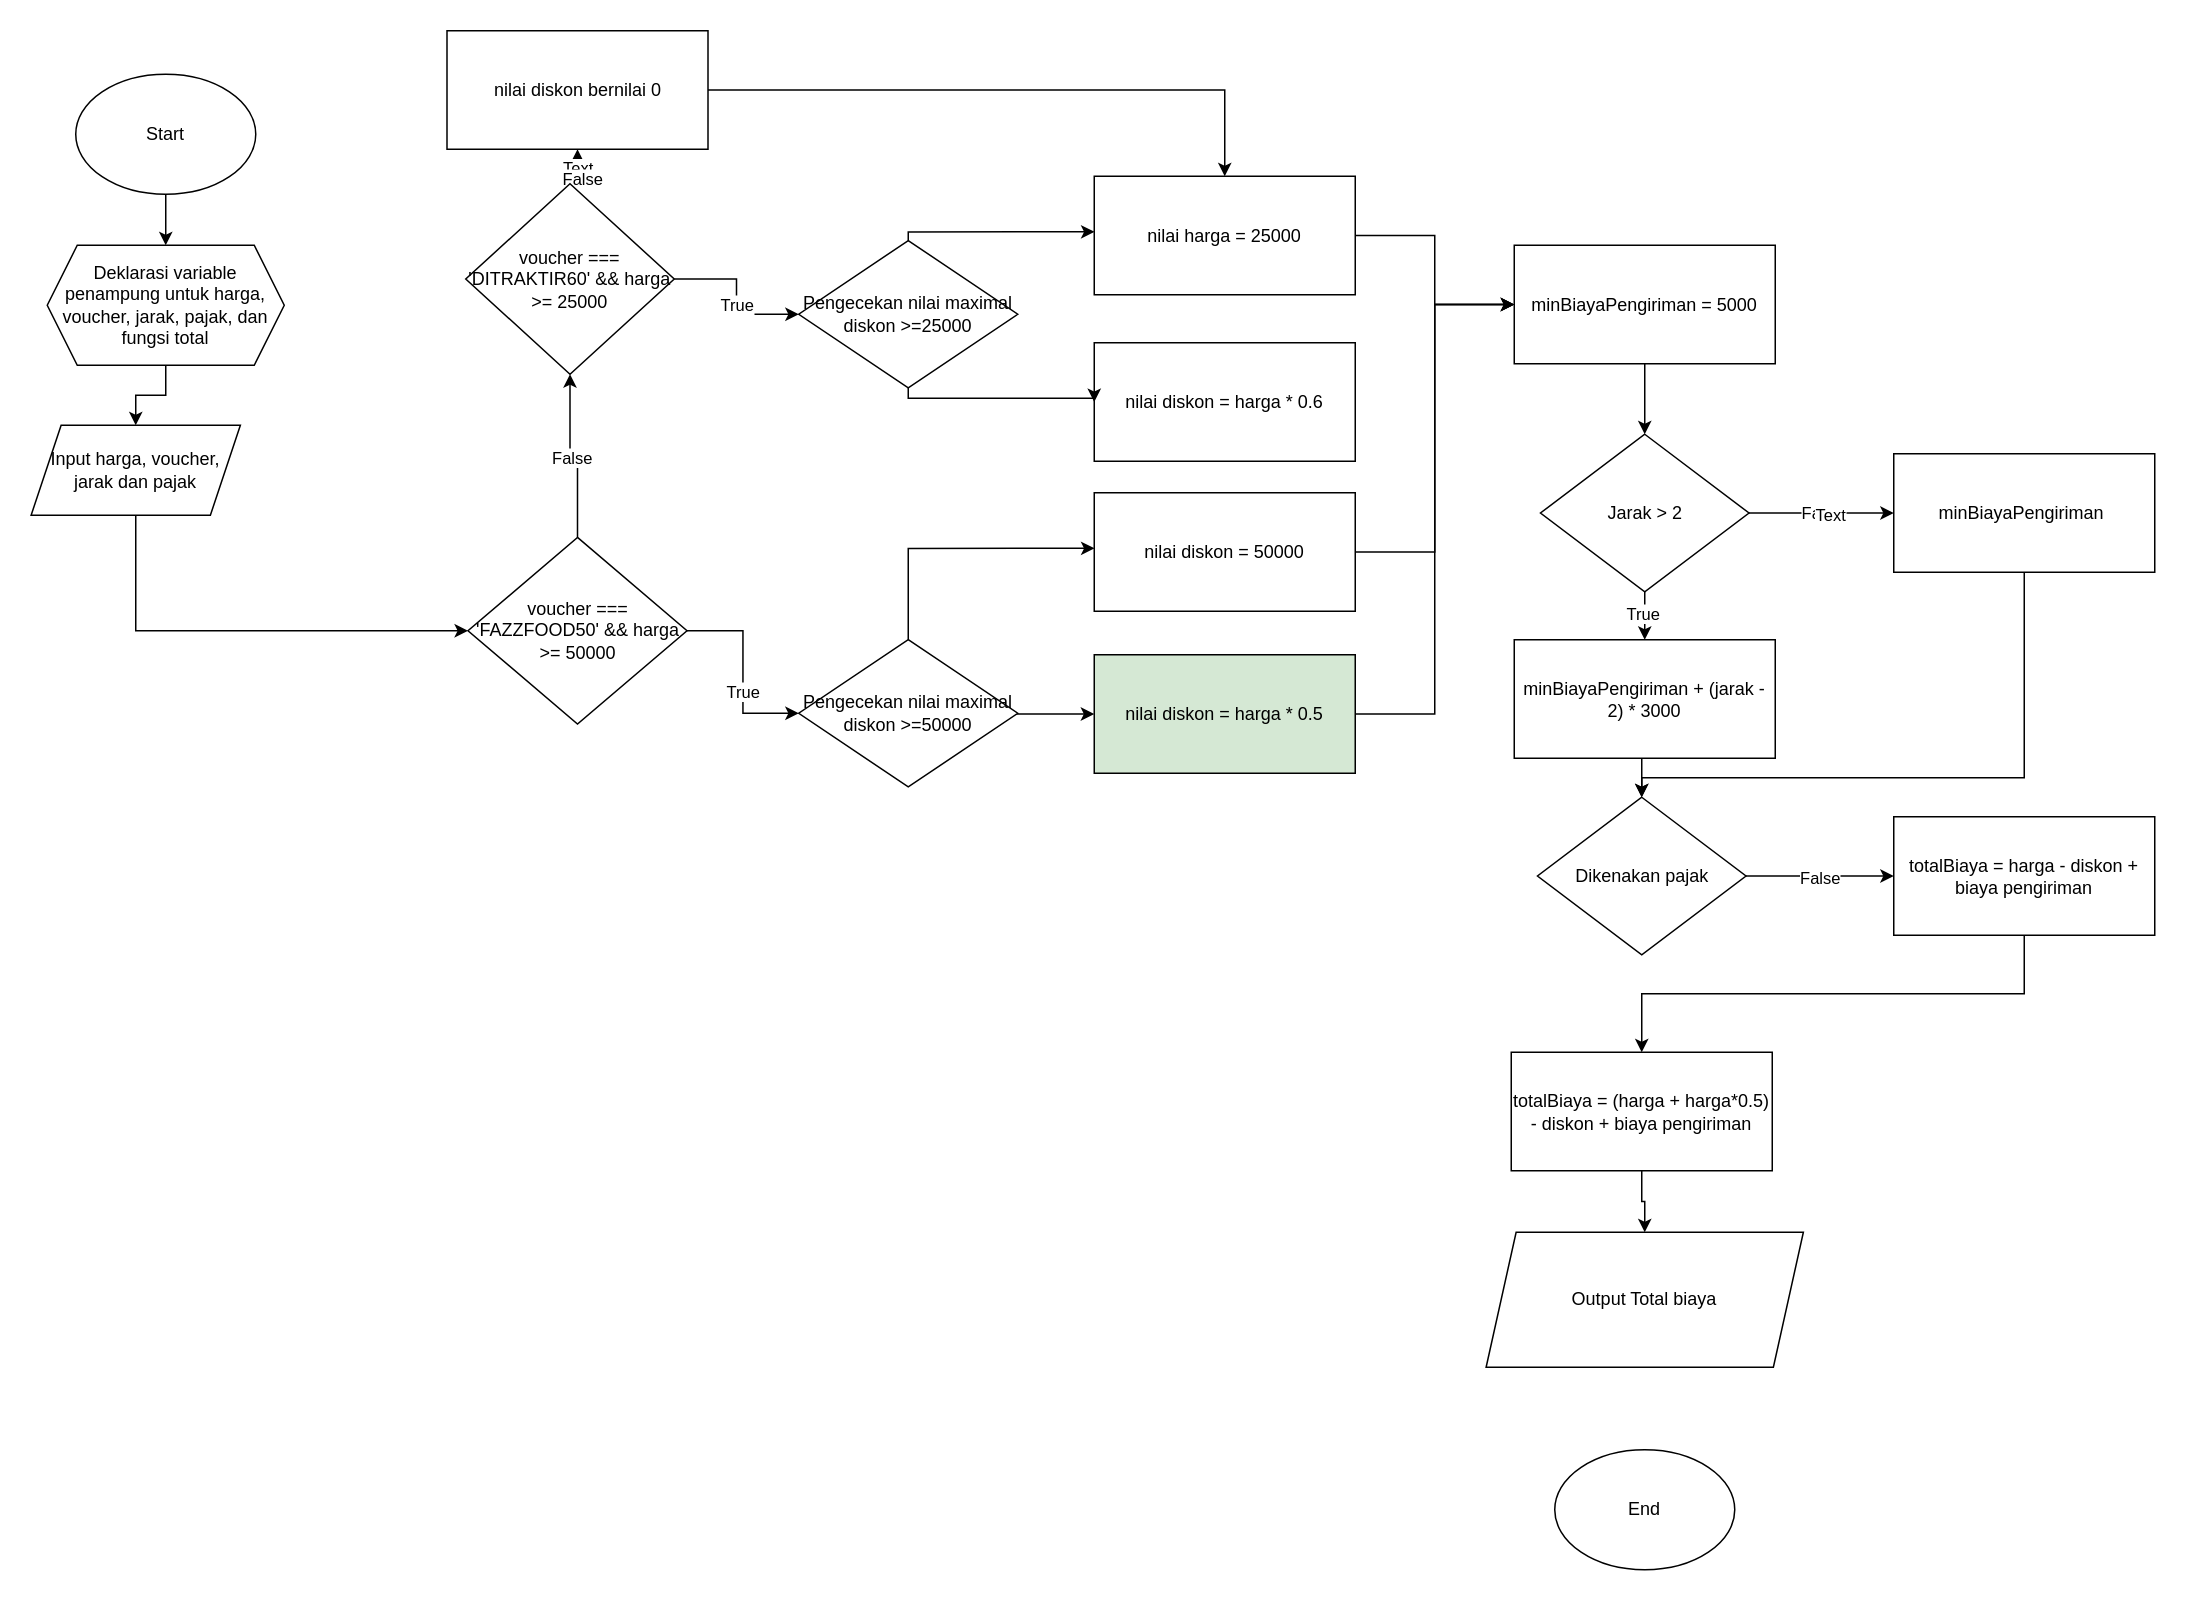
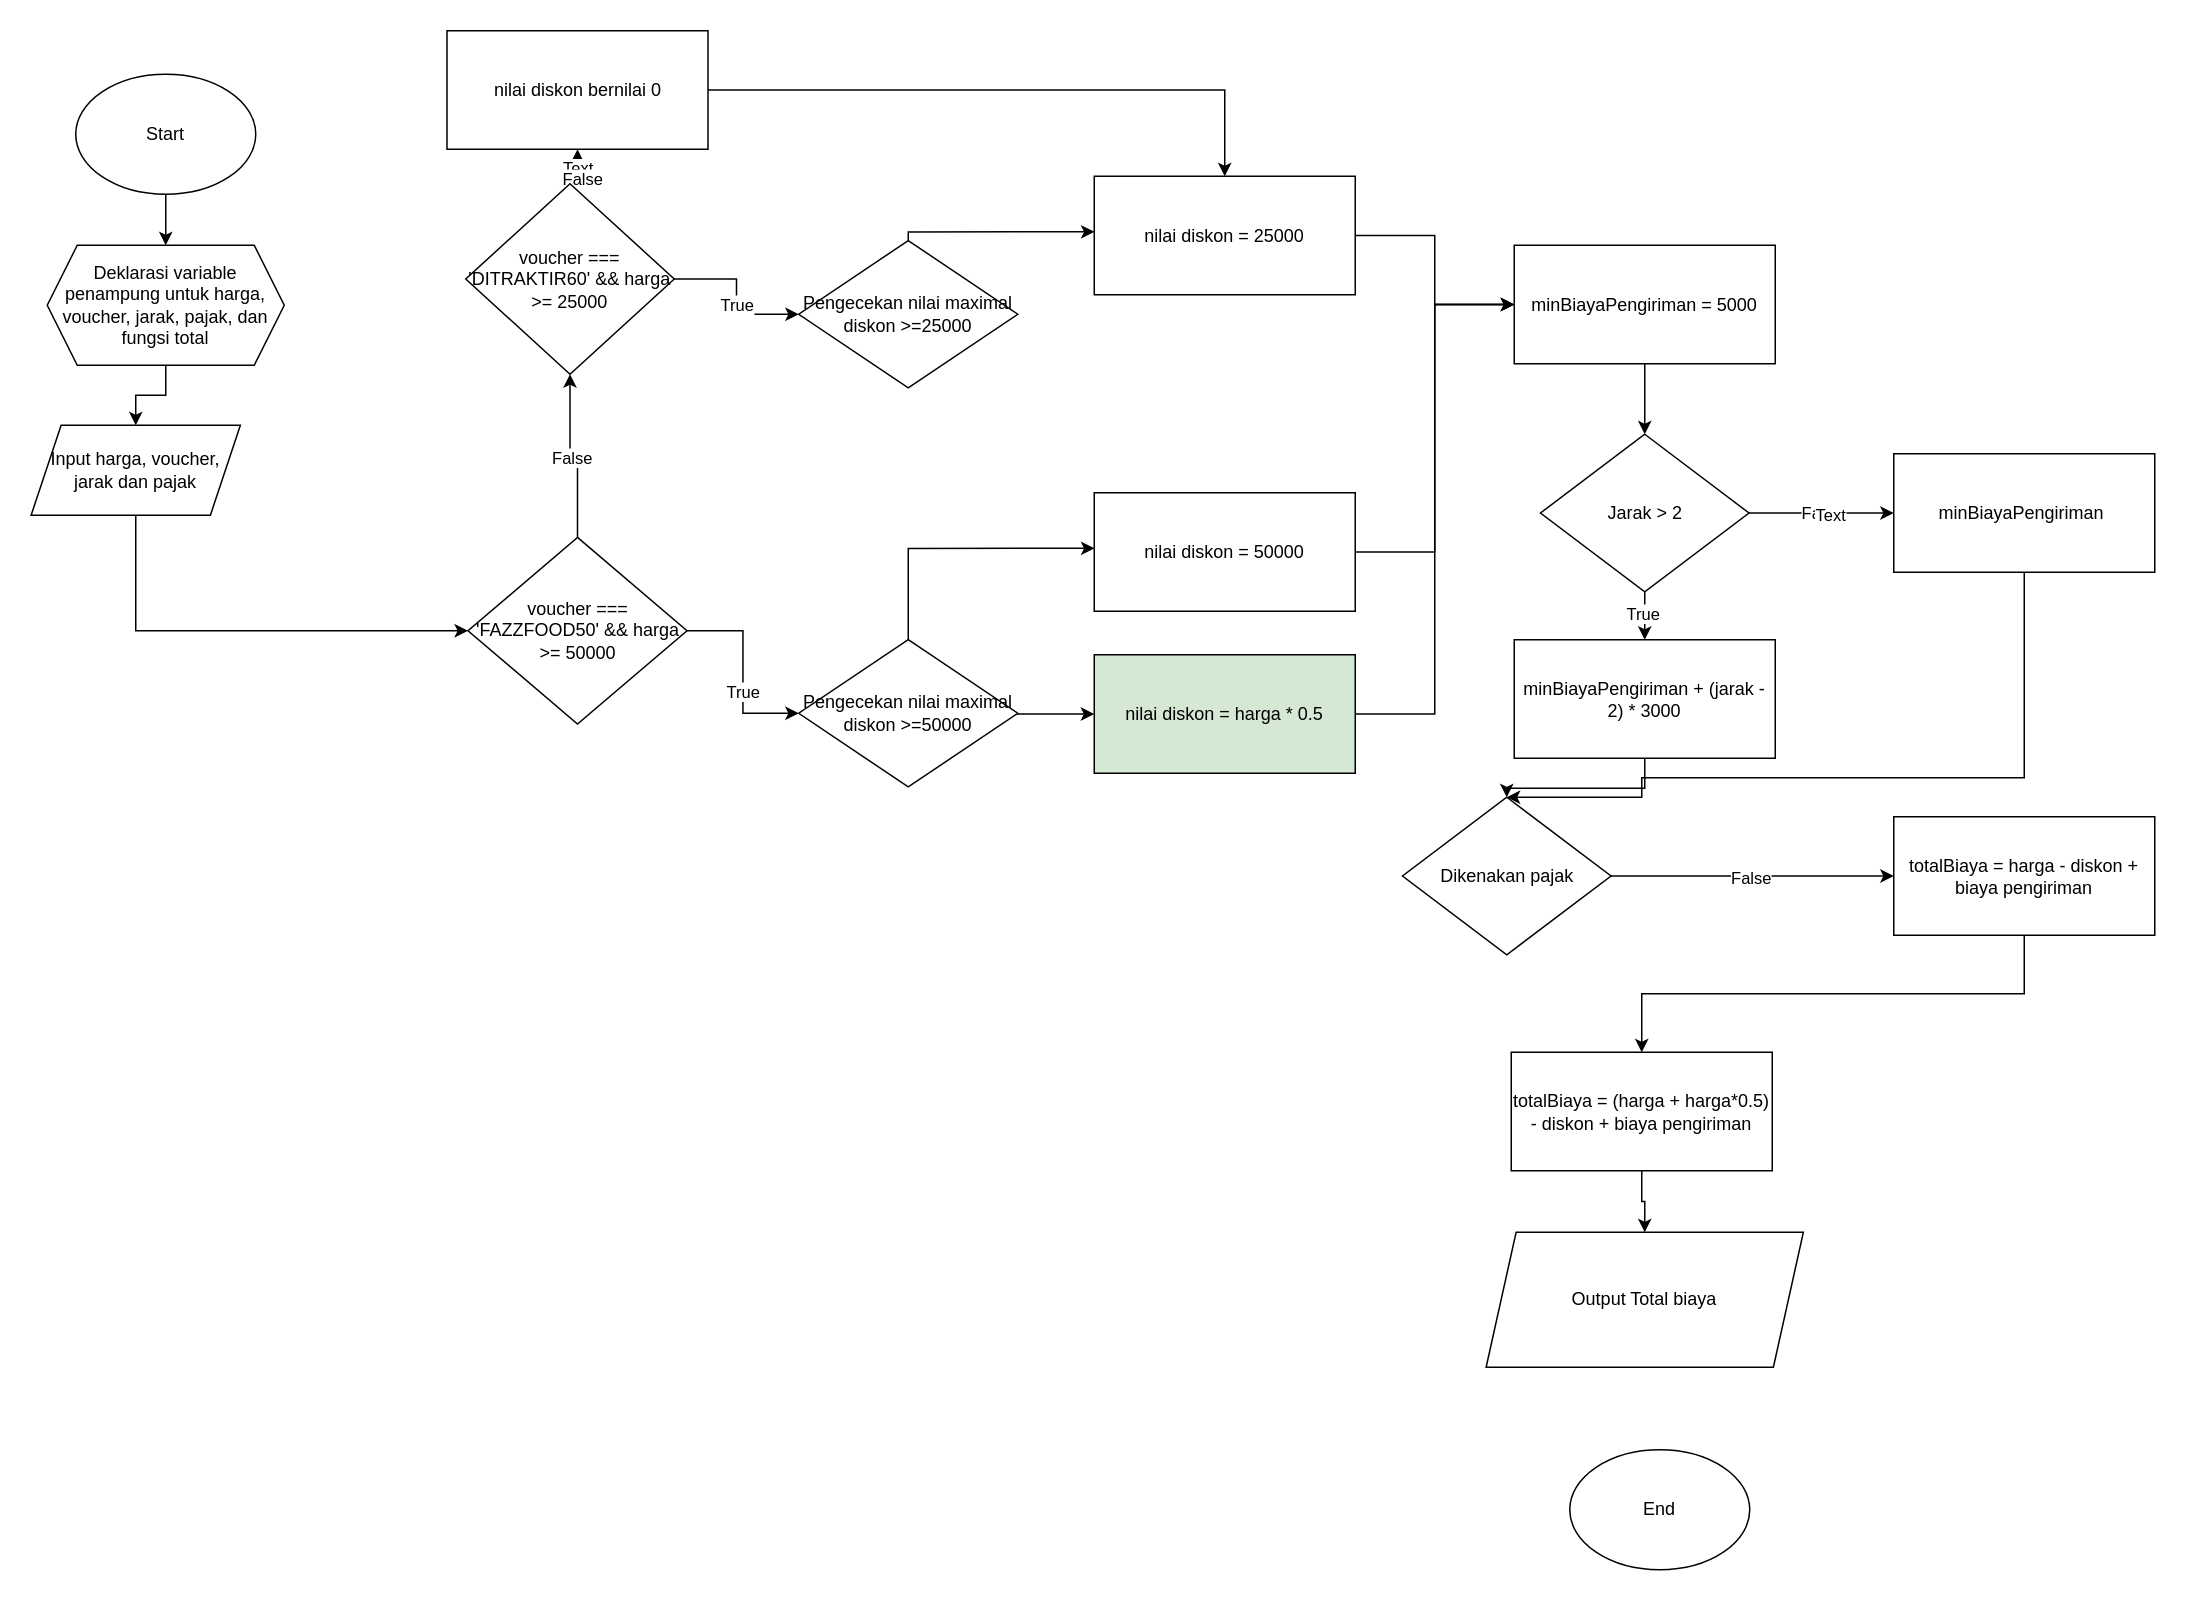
node "nilai harga = 25000": label "nilai harga = 25000" -> "nilai diskon = 25000"
edge "Pengecekan nilai maximal diskon >=25000" -> "nilai diskon = harga * 0.6": removed
node "nilai diskon = harga * 0.6": removed
node "Dikenakan pajak": moved (1642, 876) -> (1507, 876)
node "End": moved (1645, 1510) -> (1660, 1510)
